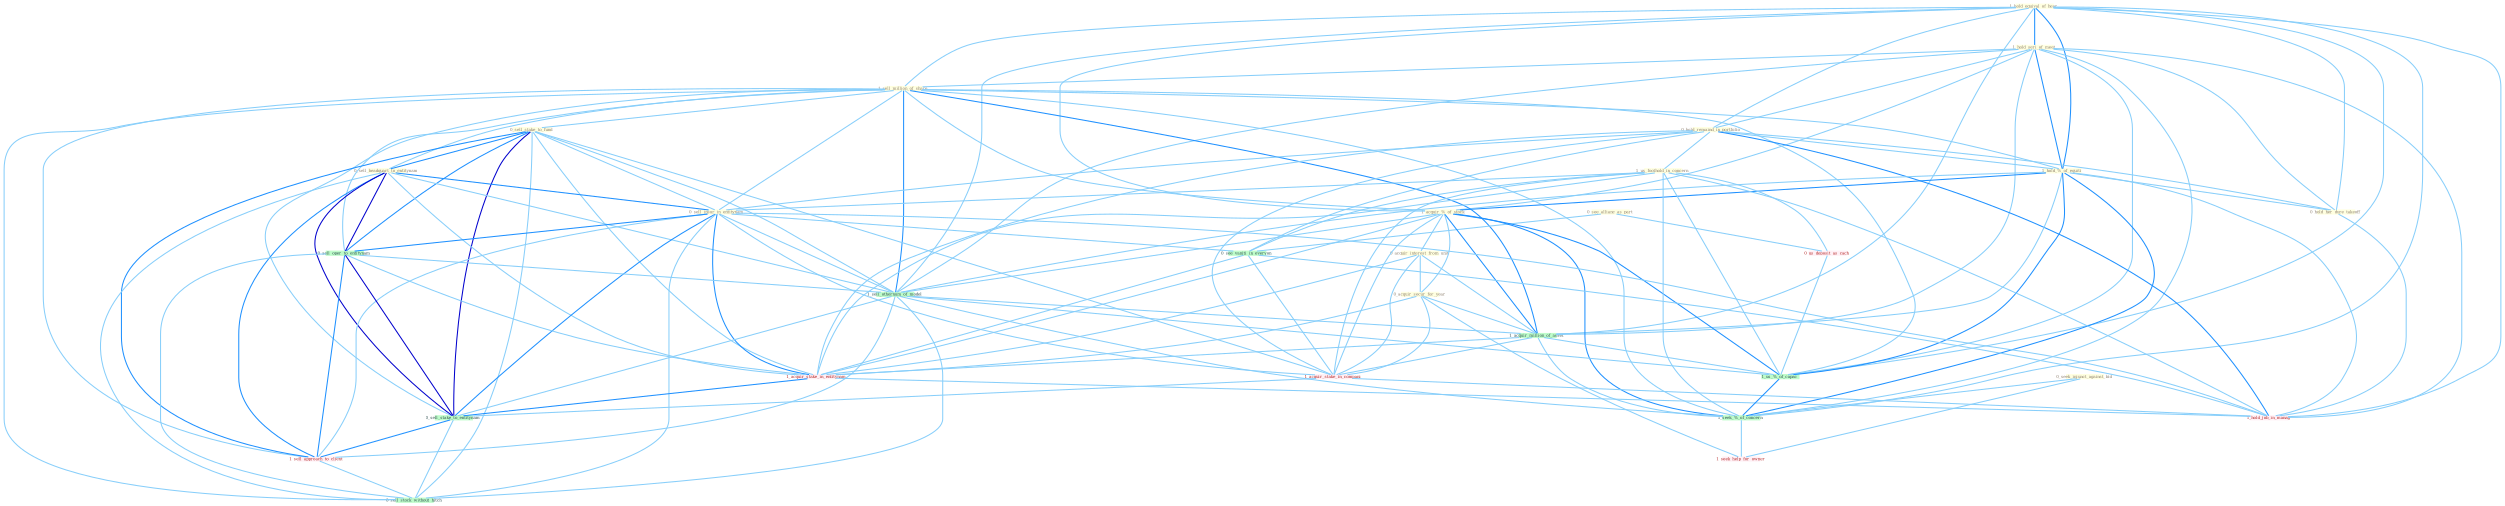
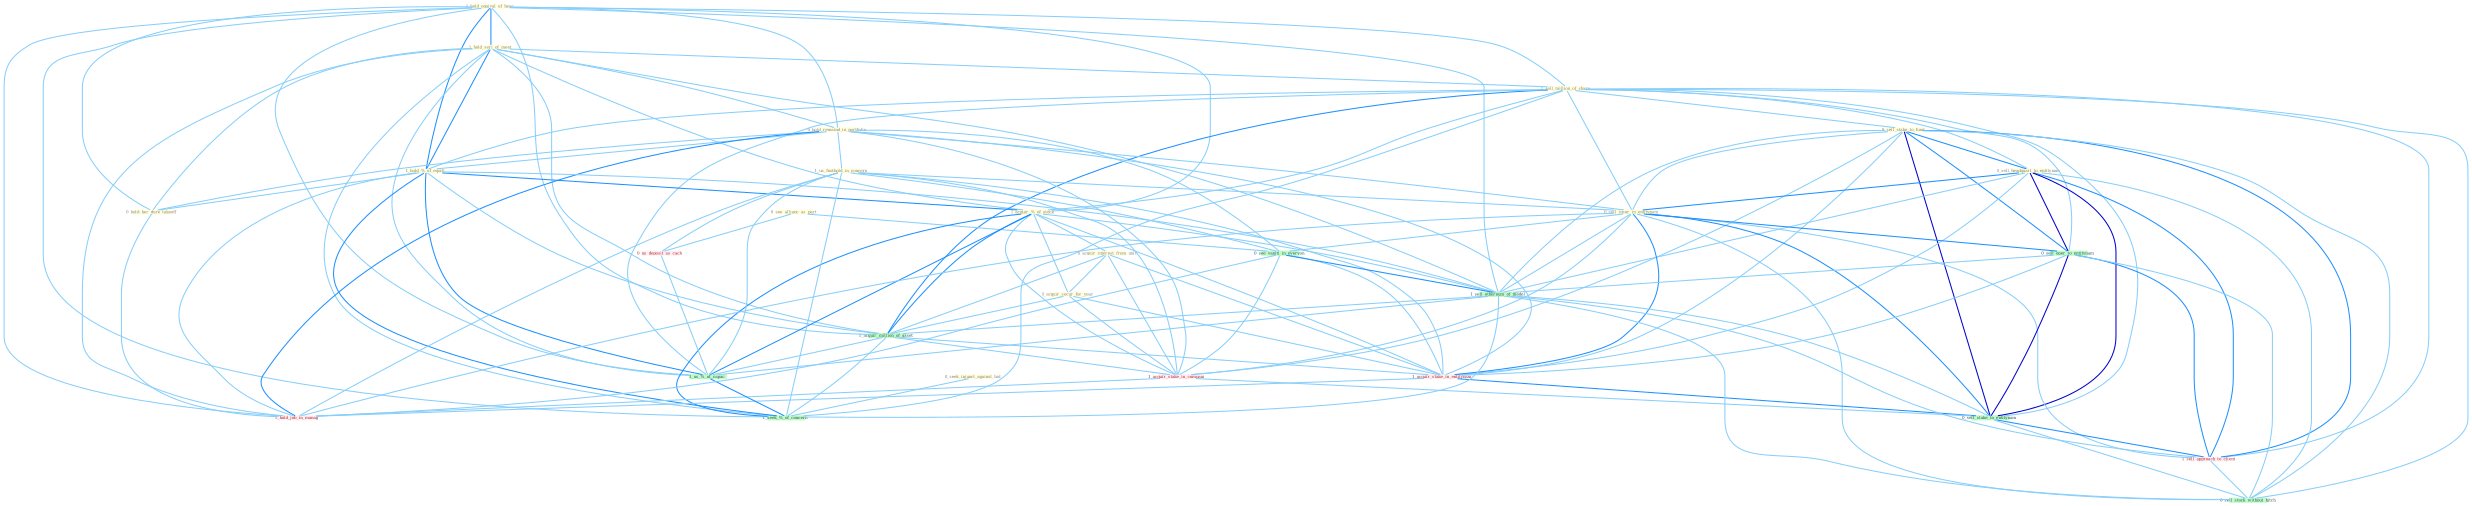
edge "1_sell_million_of_share" -- "1_sell_othernum_of_model": now "0_see_vaniti_in_everyon" -- "1_sell_othernum_of_model"
node "0_acquir_interest_from_unit": label "0_acquir_interest_from_unit" -> "6_acquir_interest_from_unit"
node "1_seek_help_for_owner": removed
